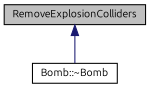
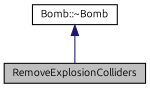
edge "Bomb::~Bomb" -> "RemoveExplosionColliders": reversed
